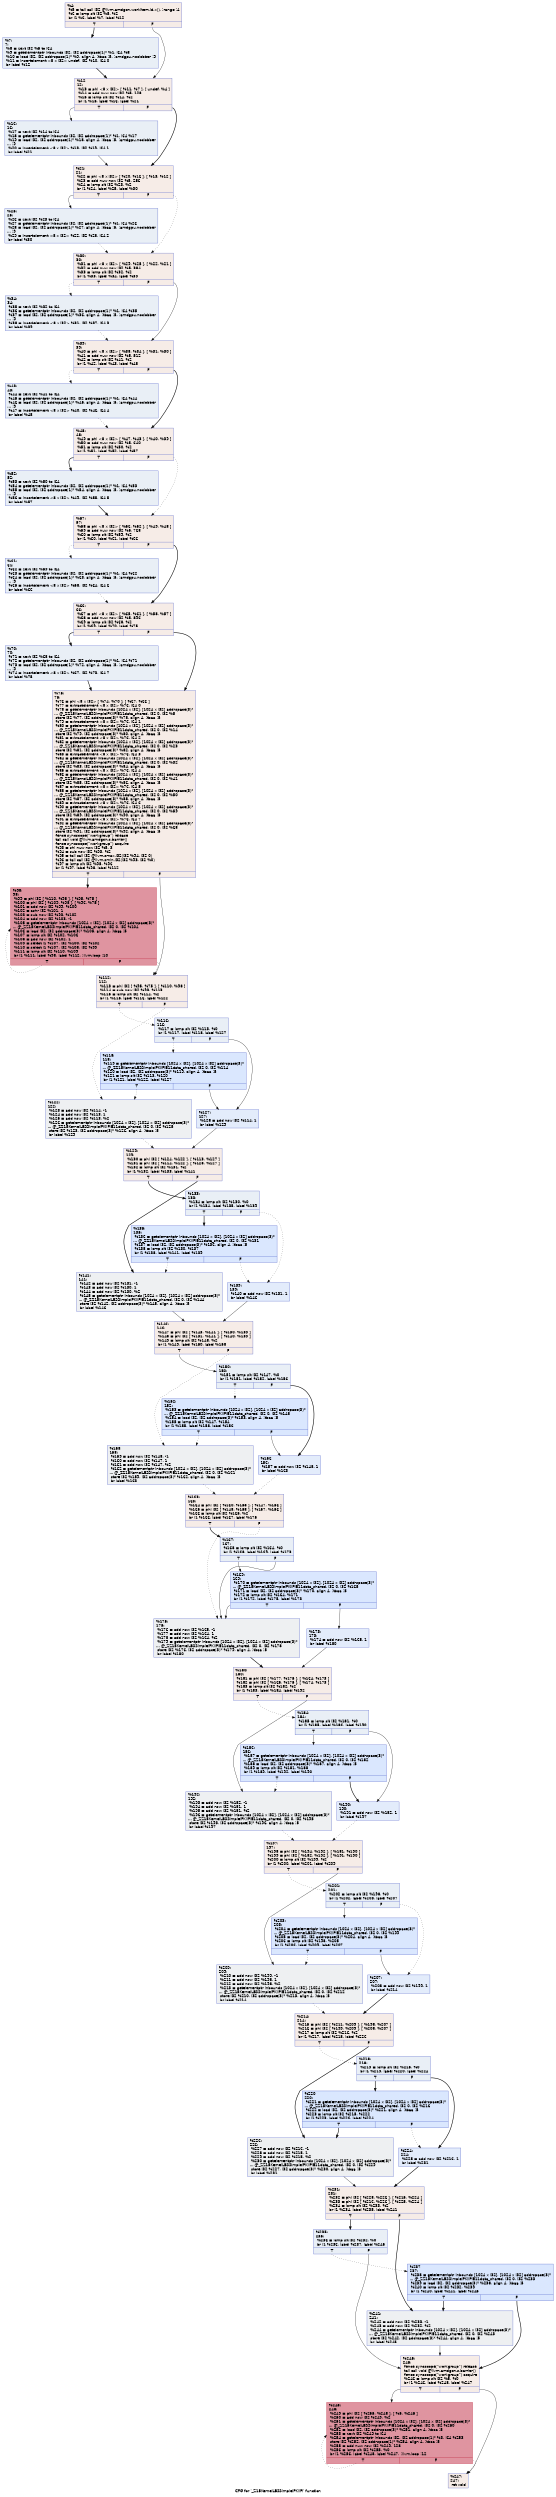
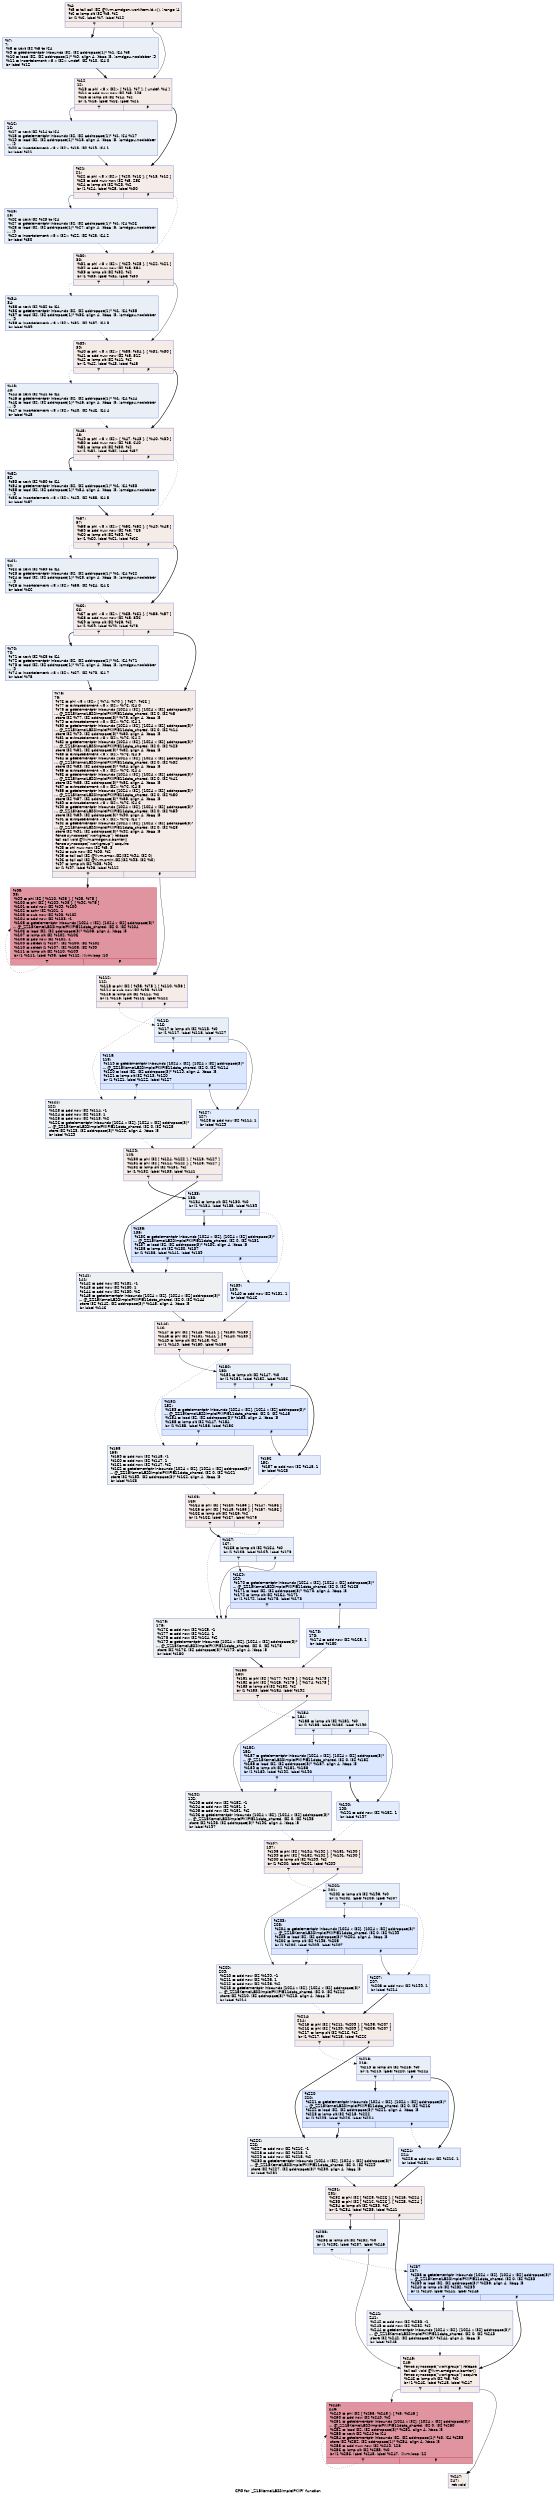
edge "%241:" -> "%245:": style solid -> dotted
